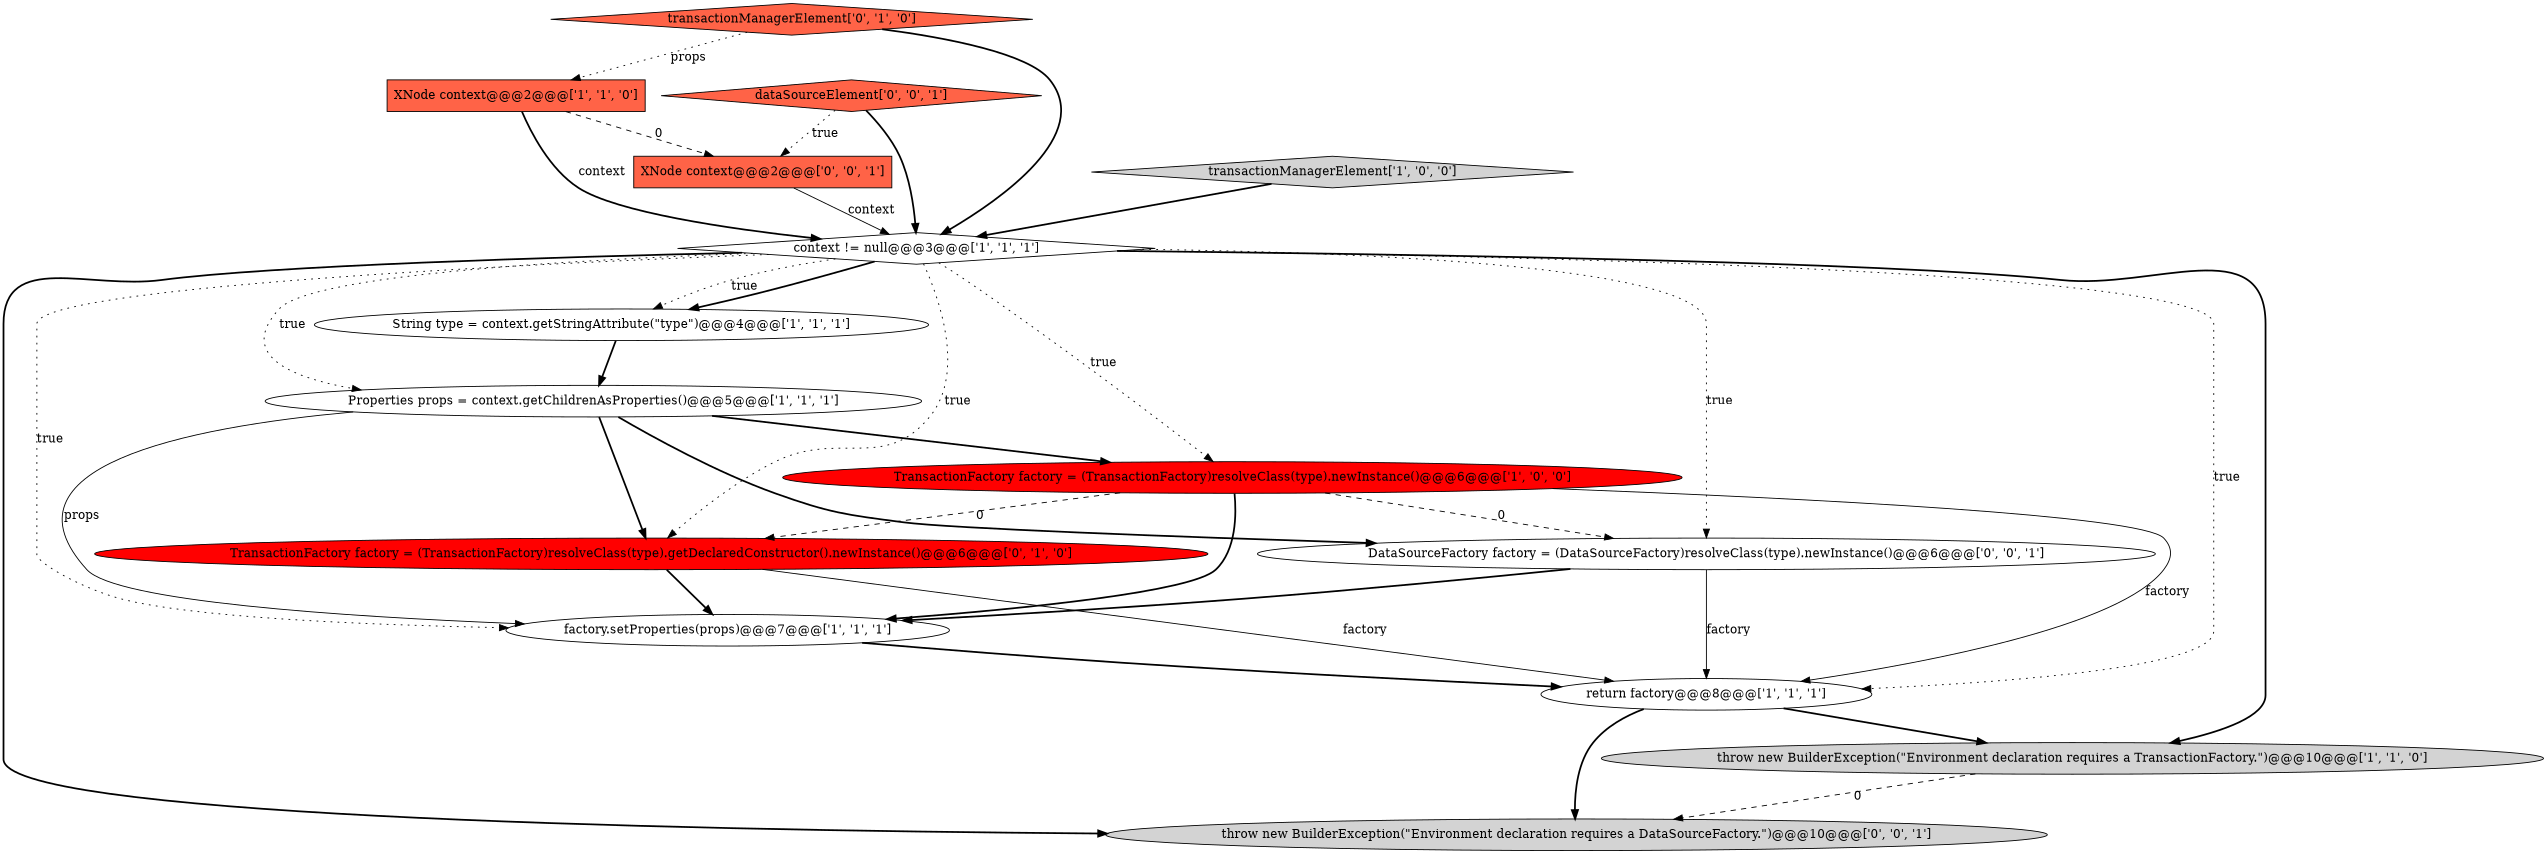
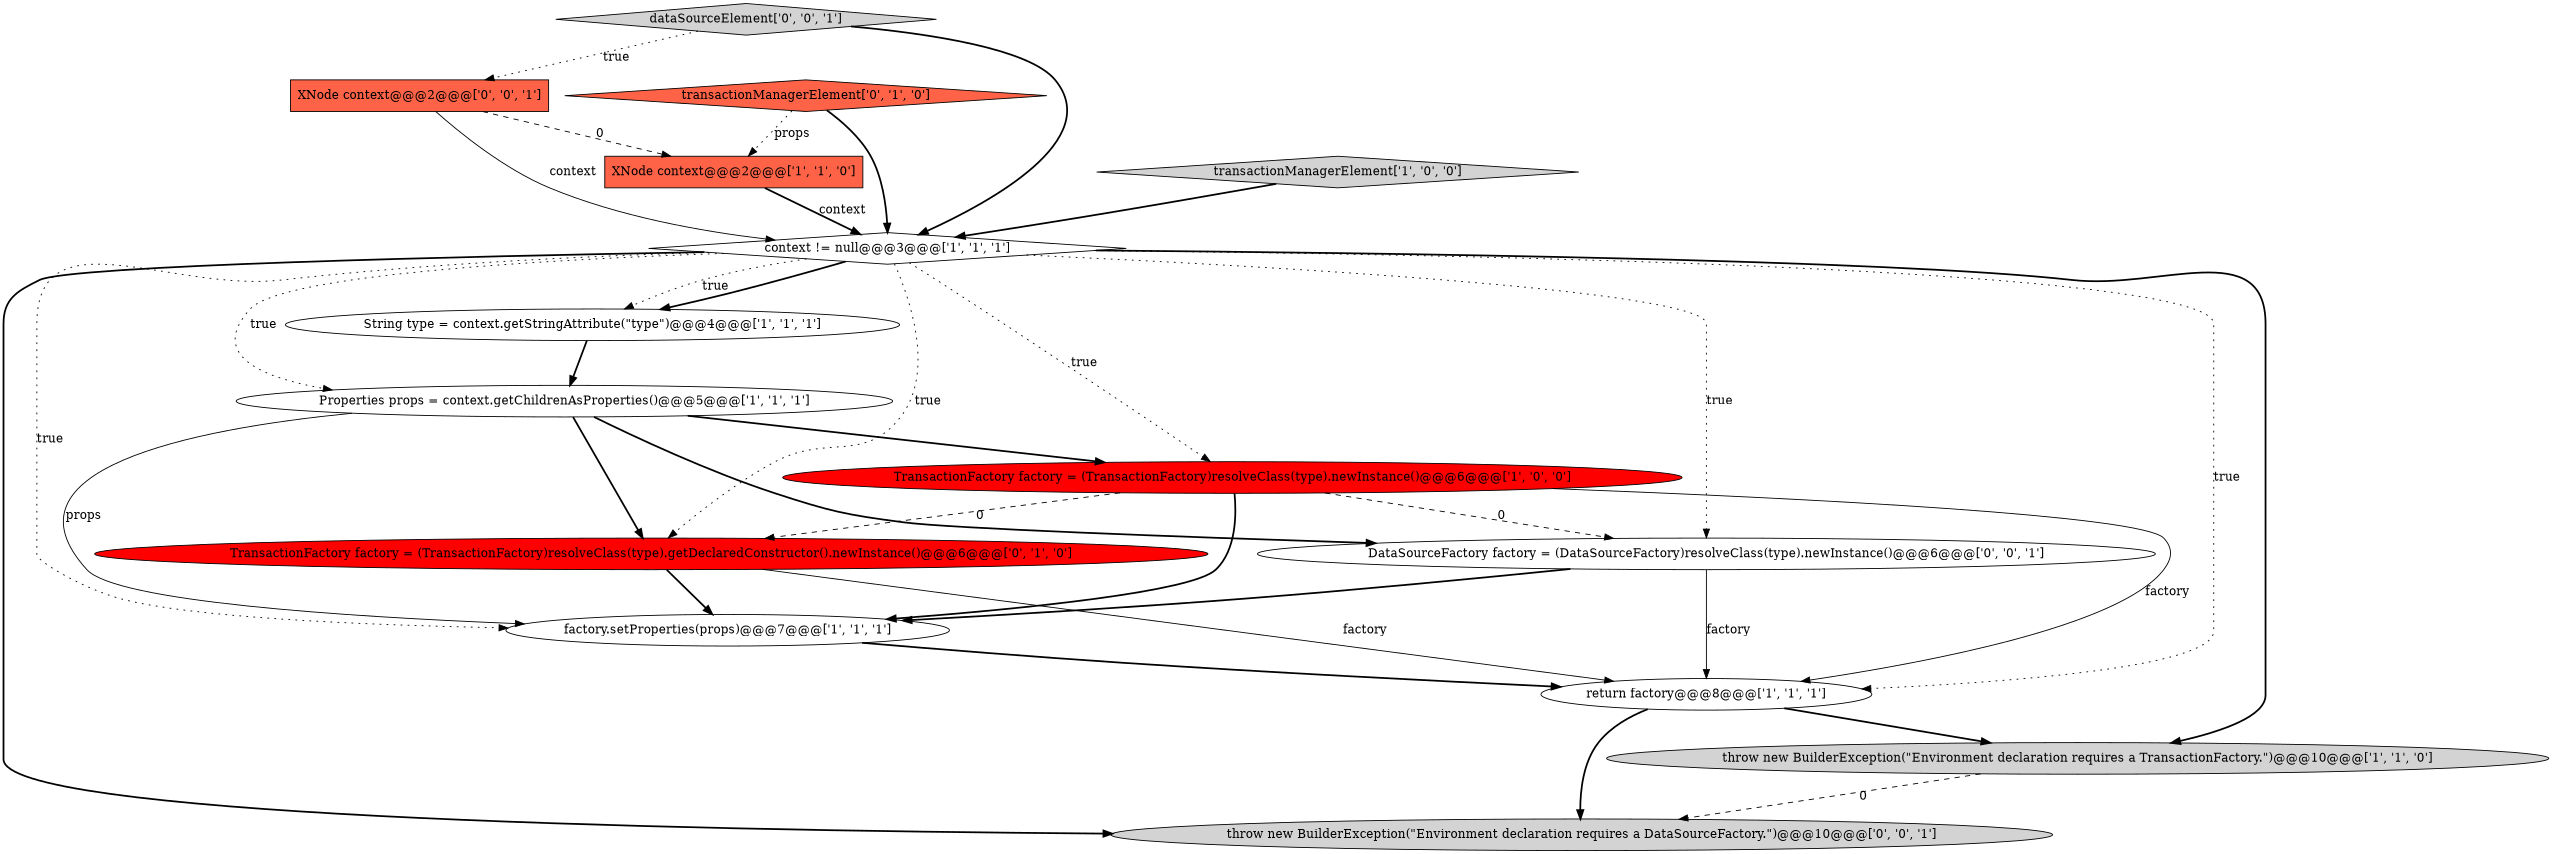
node "dataSourceElement['0', '0', '1']": fillcolor tomato -> lightgray
edge "XNode context@@@2@@@['1', '1', '0']" -> "XNode context@@@2@@@['0', '0', '1']": reversed
